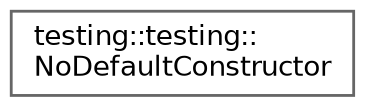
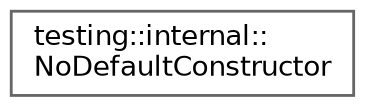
node "testing::testing:: NoDefaultConstructor": label "testing::testing:: NoDefaultConstructor" -> "testing::internal:: NoDefaultConstructor"
